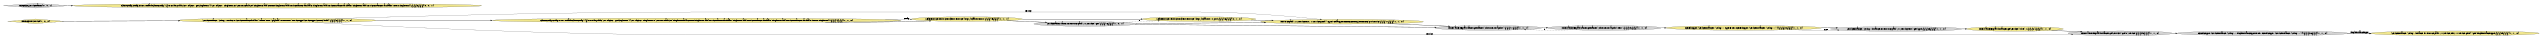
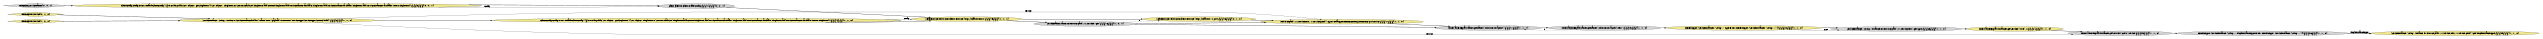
node "Client client = Client.create(config)@@@14@@@['0', '0', '1']": added
node "testRegisterService['0', '1', '0']": added
